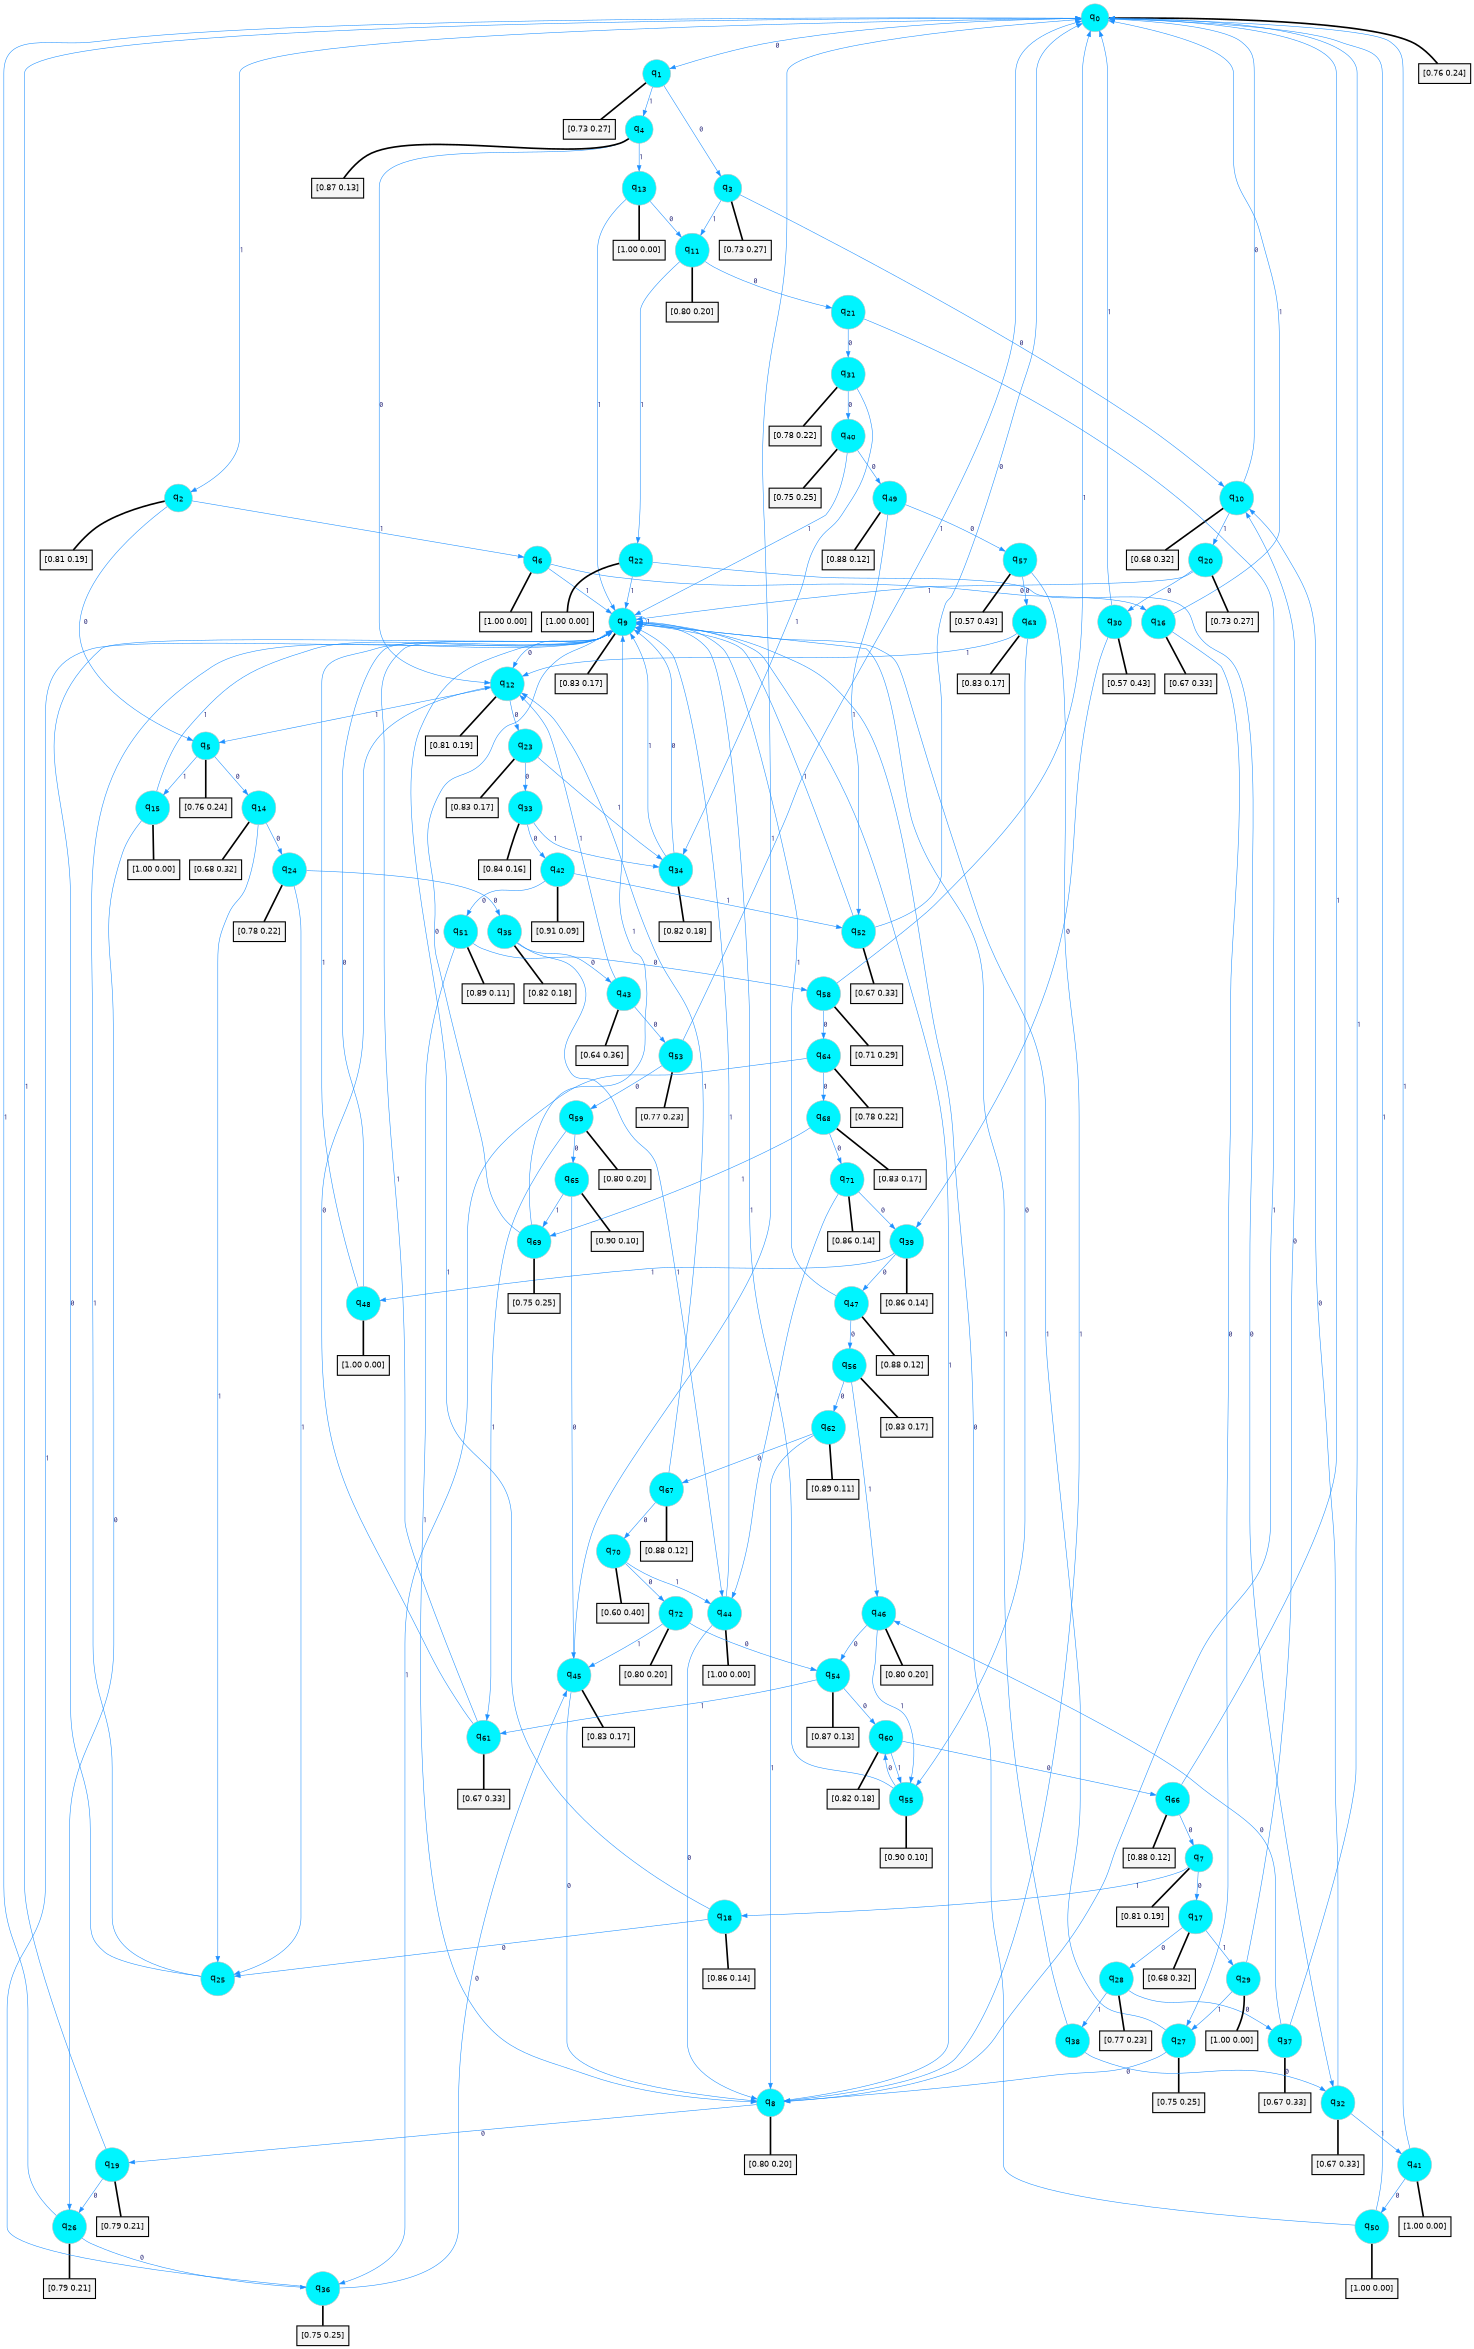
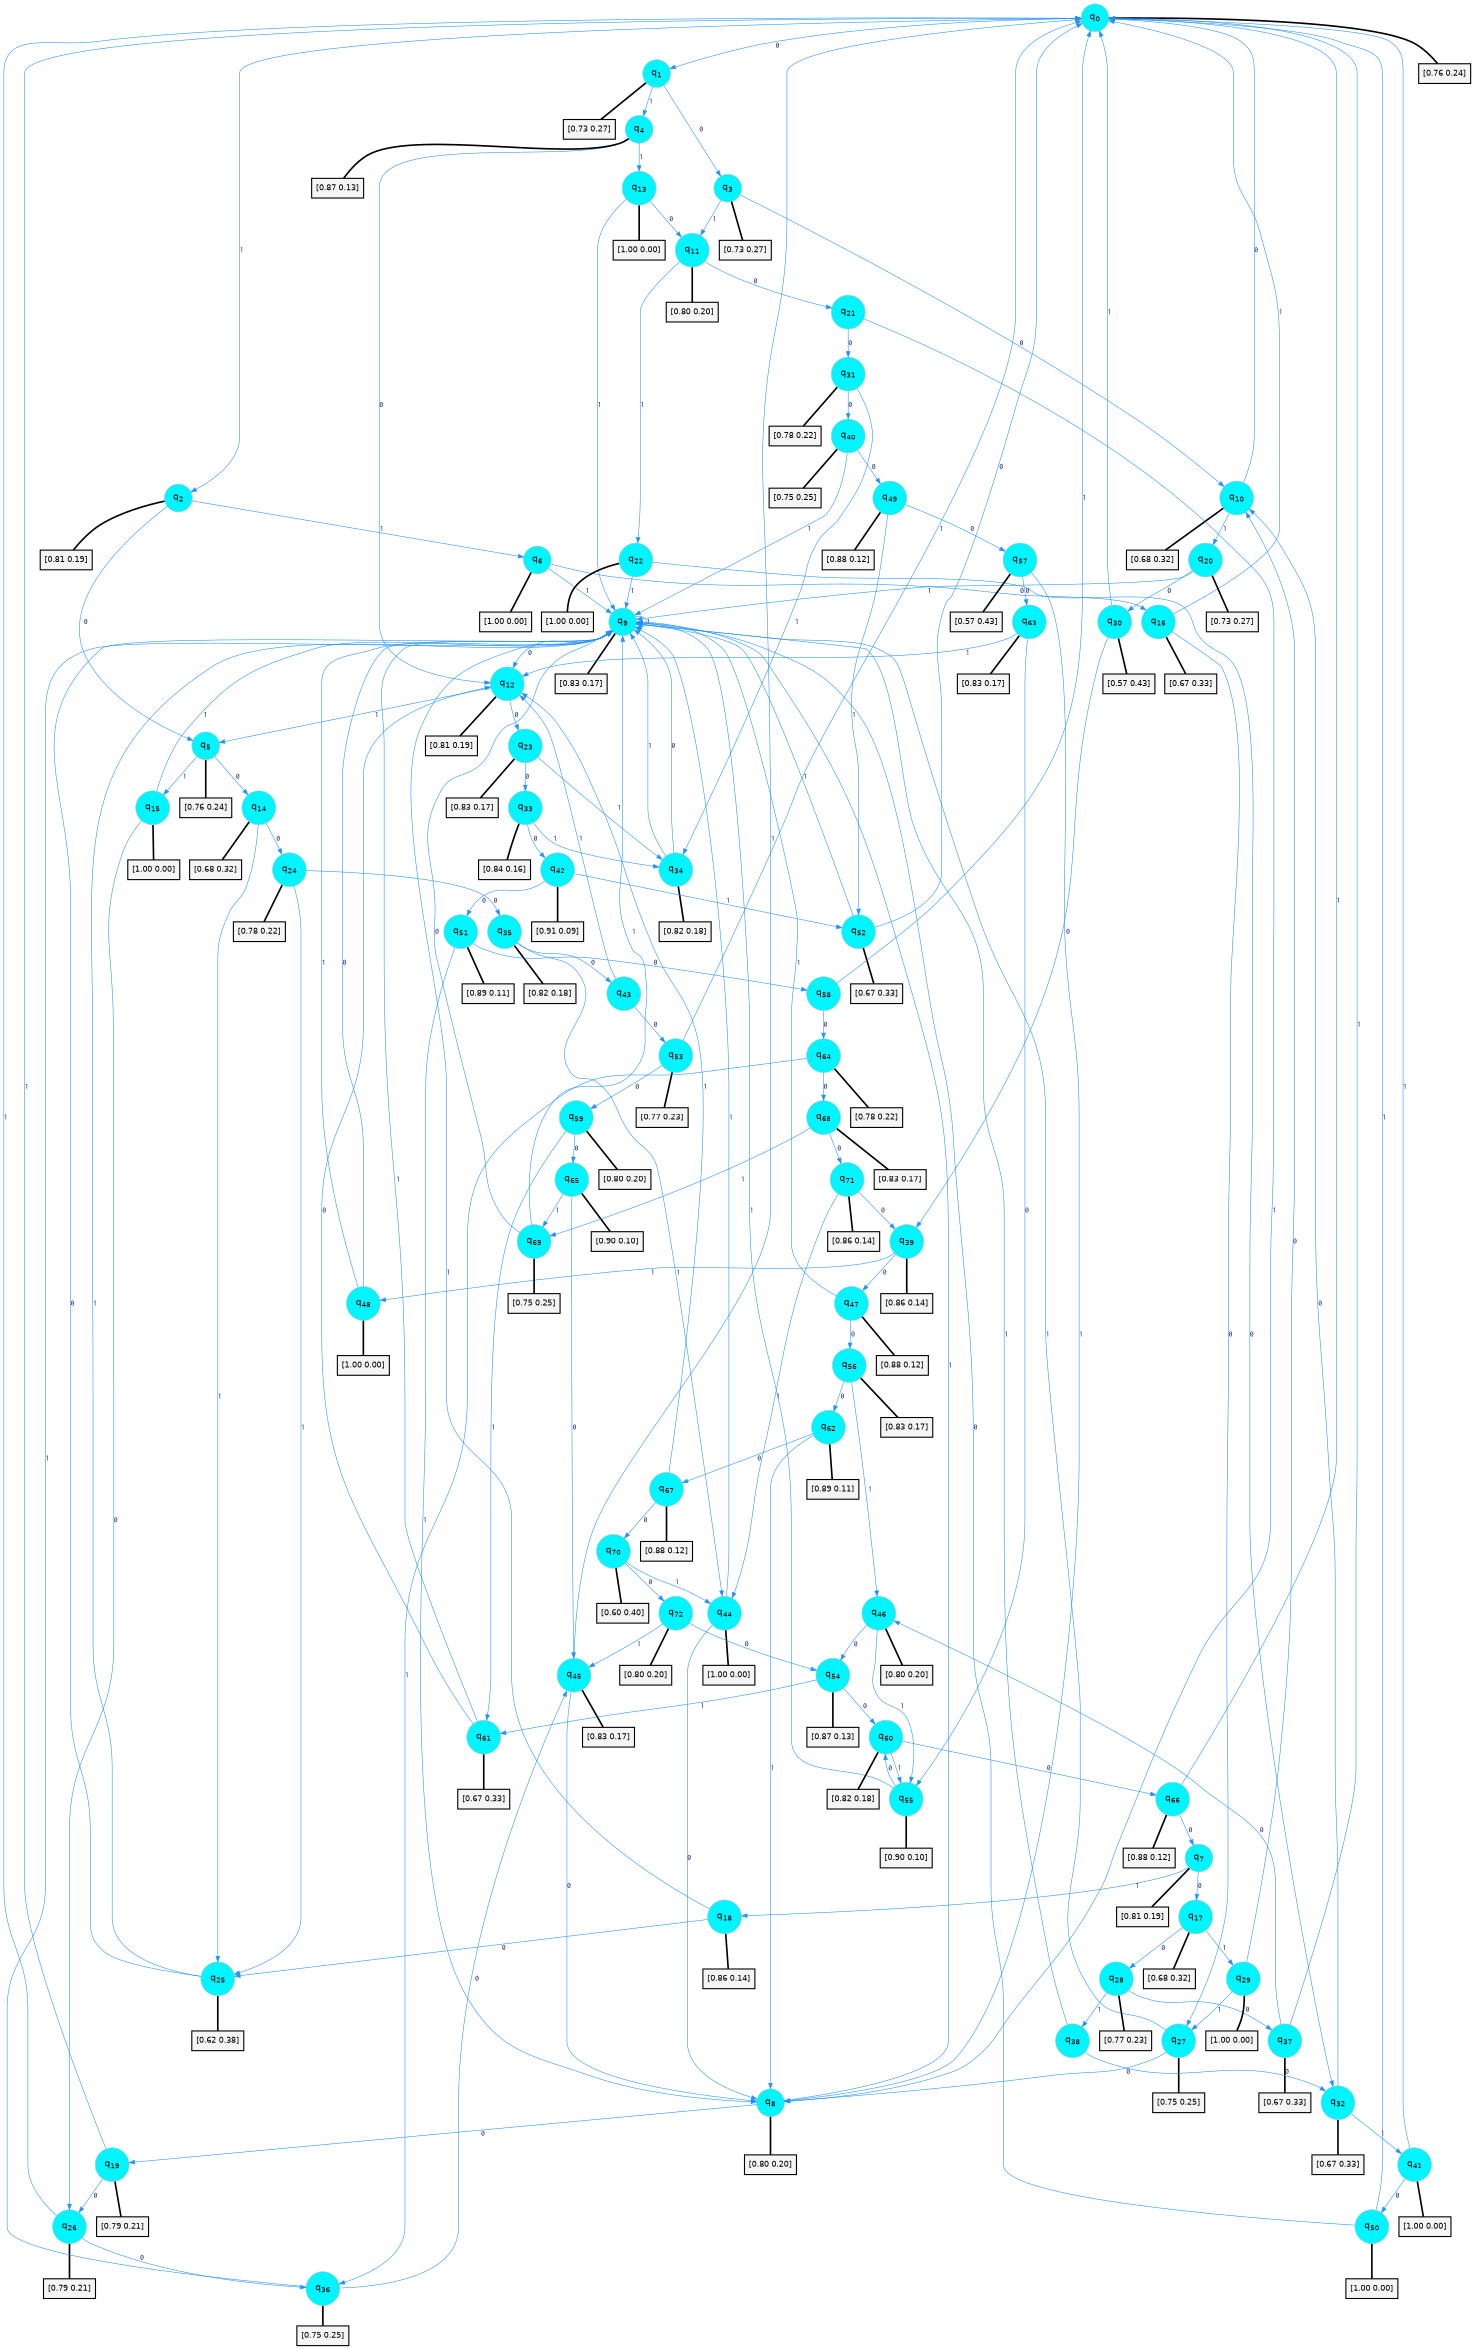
node "[0.64 0.36]": removed
node "[0.71 0.29]": removed
node "[0.62 0.38]": added
